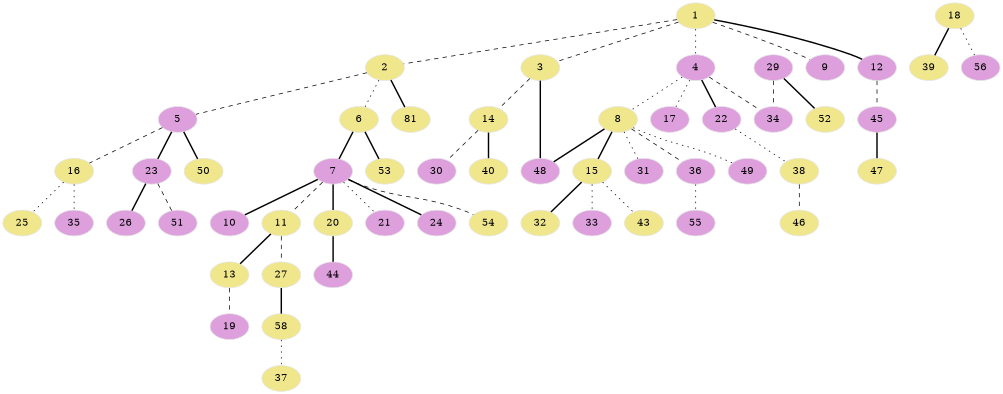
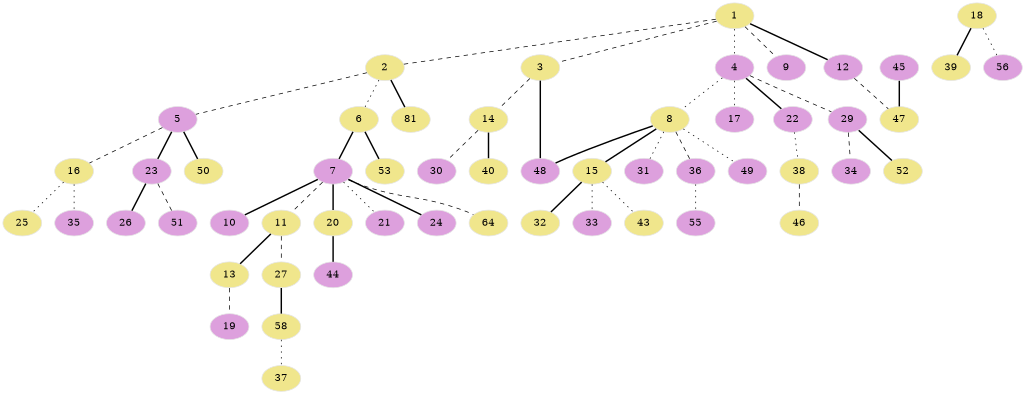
edge "4" -- "34": now "4" -- "29"
edge "12" -- "45": now "12" -- "47"
node "54": label "54" -> "64"
